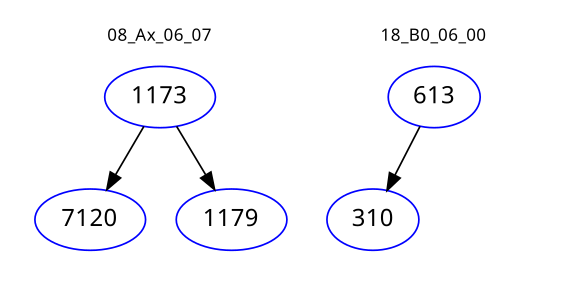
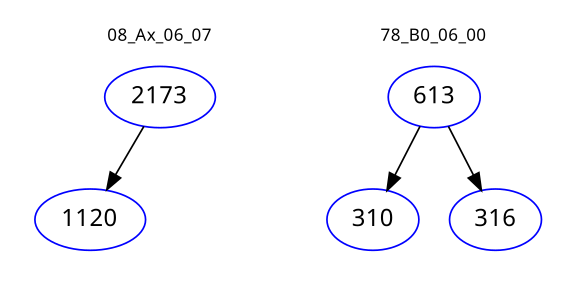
cluster "18_B0_06_00": label "18_B0_06_00" -> "78_B0_06_00"
node "1173": label "1173" -> "2173"
node "7120": label "7120" -> "1120"
node "1179": removed
node "316": added
